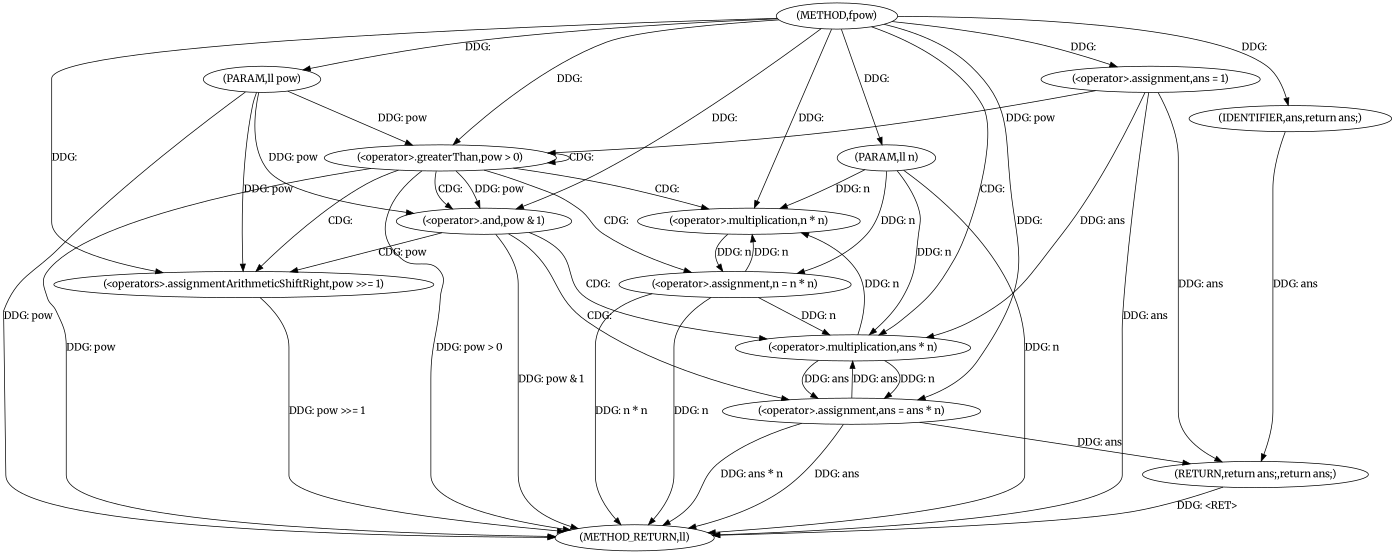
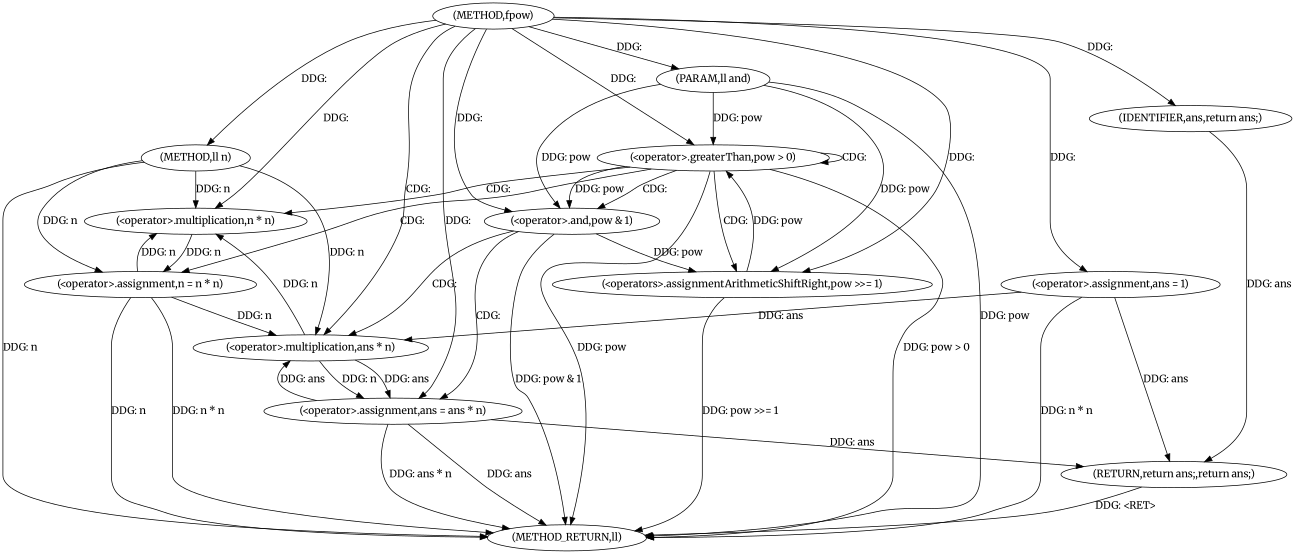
node "(PARAM,ll pow)": label "(PARAM,ll pow)" -> "(PARAM,ll and)"
edge "(<operator>.assignment,ans = 1)" -> "(<operator>.greaterThan,pow > 0)": now "(<operators>.assignmentArithmeticShiftRight,pow >>= 1)" -> "(<operator>.greaterThan,pow > 0)"
node "(PARAM,ll n)": label "(PARAM,ll n)" -> "(METHOD,ll n)"
edge "(<operator>.and,pow & 1)" -> "(<operators>.assignmentArithmeticShiftRight,pow >>= 1)": label "CDG: pow" -> "DDG: pow"
edge "(<operator>.assignment,ans = 1)" -> "(METHOD_RETURN,ll)": label "DDG: ans" -> "DDG: n * n"
